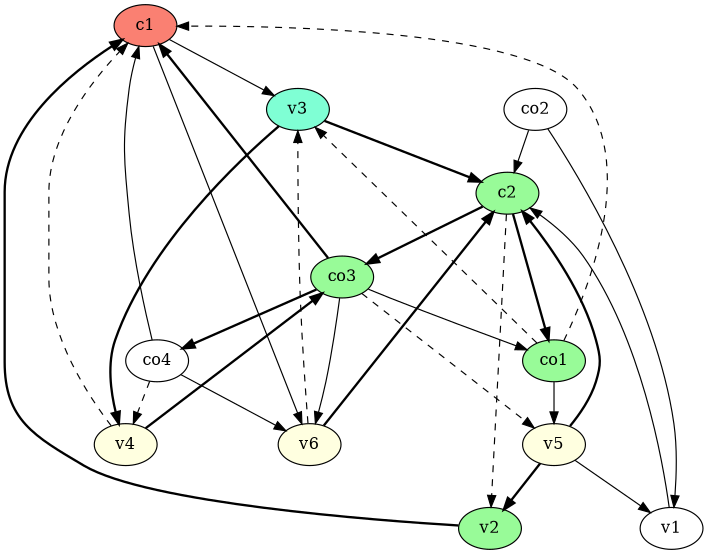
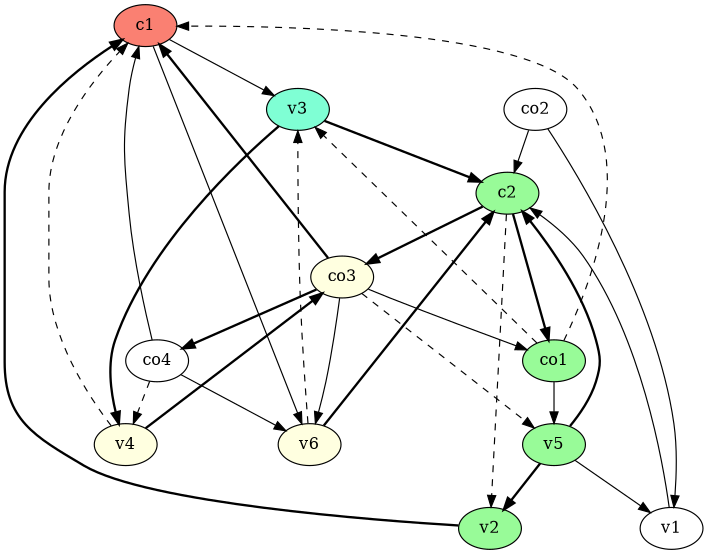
node "co3": fillcolor palegreen -> lightyellow
node "v5": fillcolor lightyellow -> palegreen
